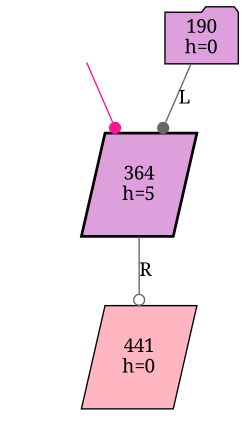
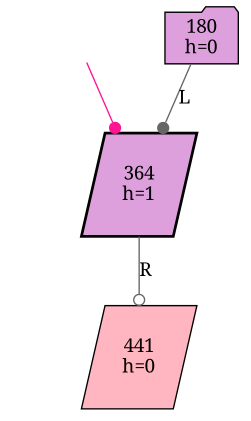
node "190 h=0": label "190 h=0" -> "180 h=0"
node "364 h=5": label "364 h=5" -> "364 h=1"
